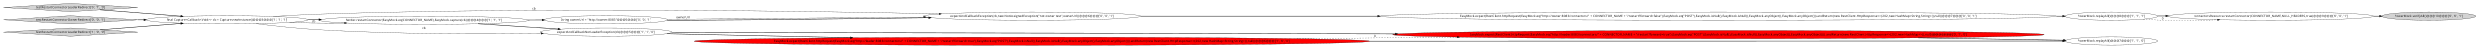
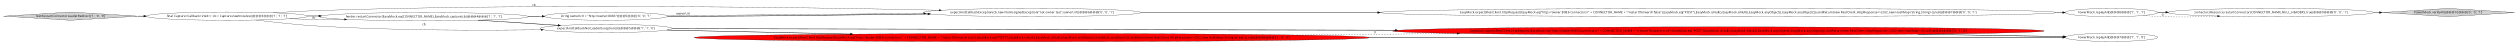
node "testRestartConnectorLeaderRedirect['0', '1', '0']": removed
node "PowerMock.verifyAll()@@@10@@@['0', '0', '1']": shape ellipse -> diamond
node "testRestartConnectorOwnerRedirect['0', '0', '1']": removed
